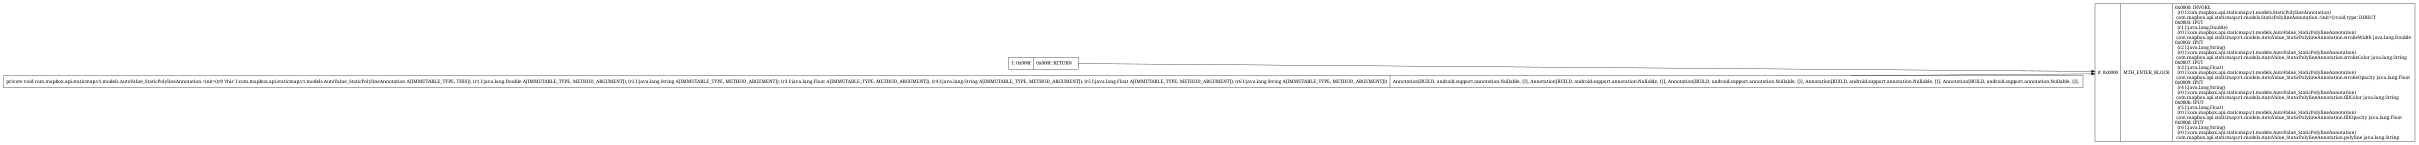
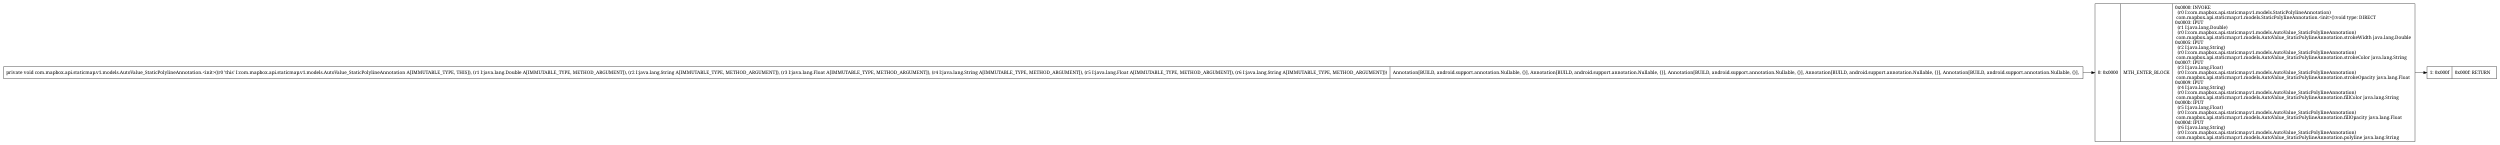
edge "1: 0x000f" -> "0: 0x0000": reversed
